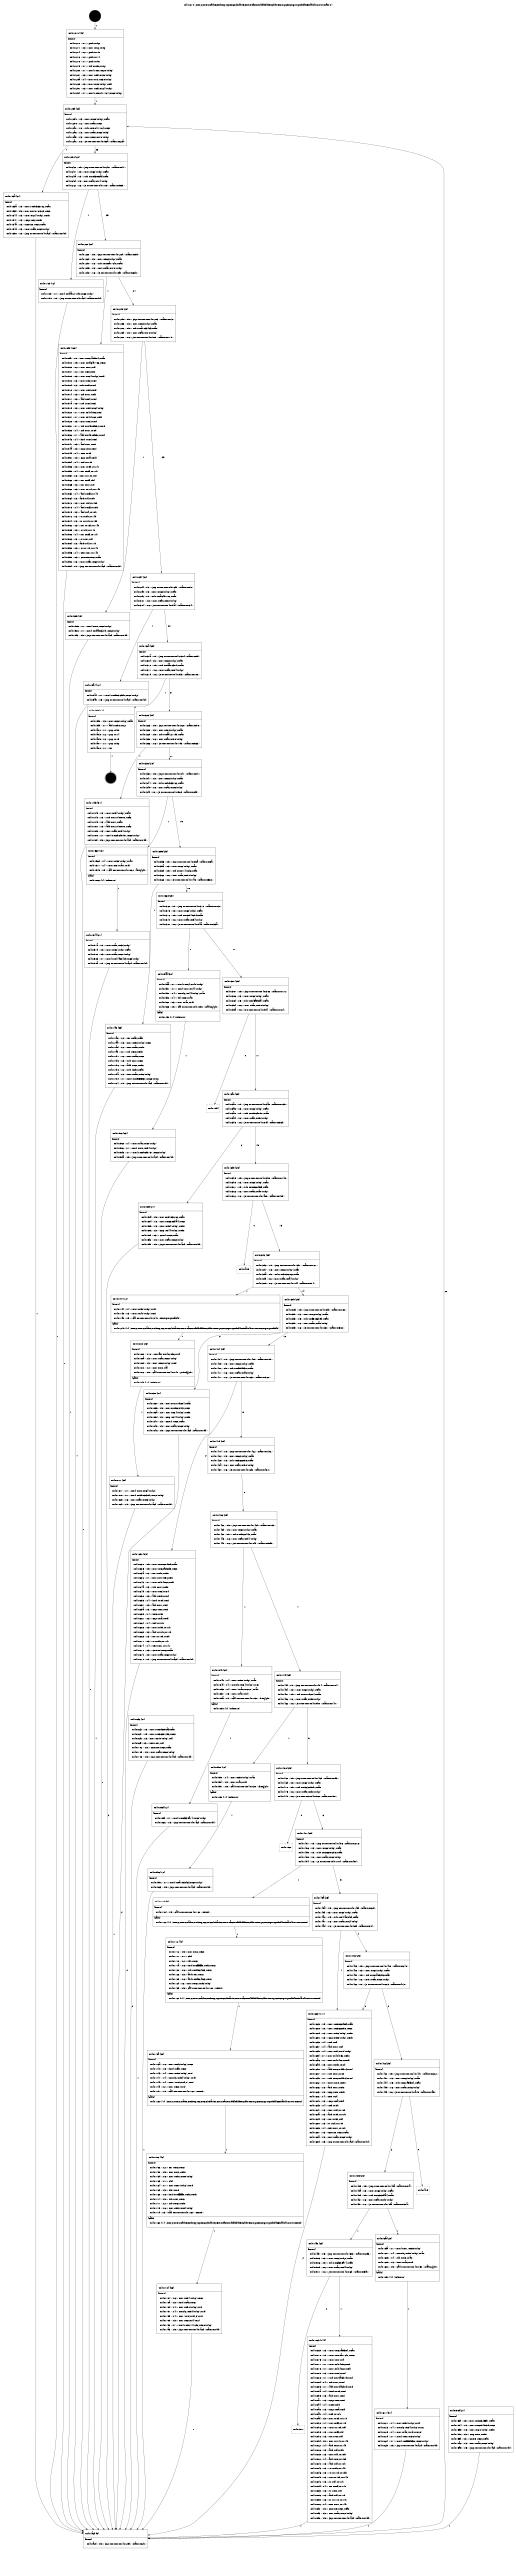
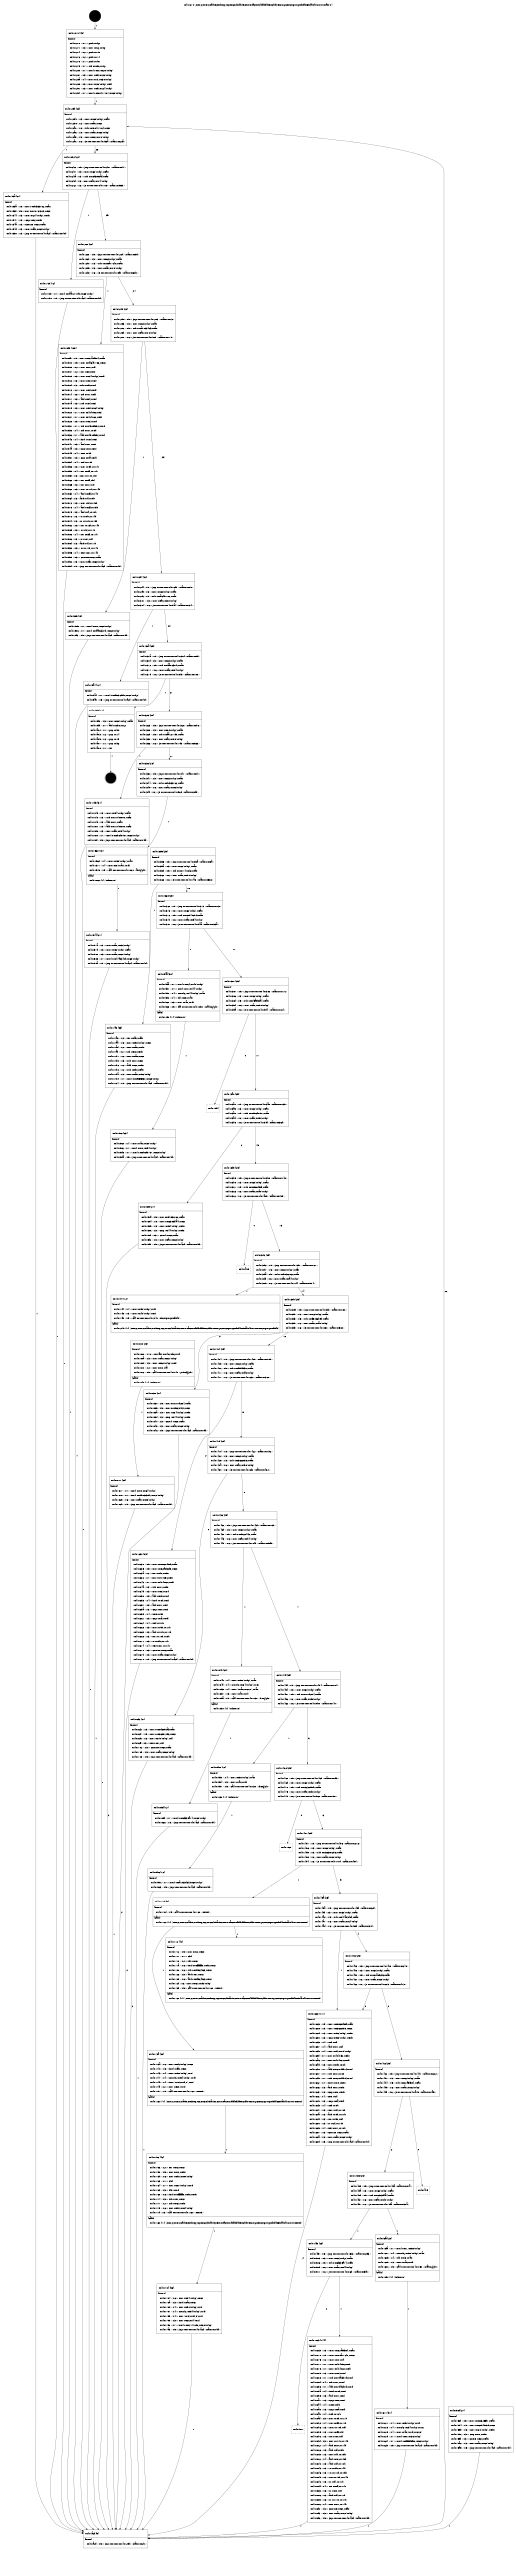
edge "0x40133c [25]" -> "0x401355 [25]": removed, label "19"
edge "0x4017f4 [12]" -> "0x401800 [23]": removed, label "1"
edge "0x40141d [25]" -> "0x4016f2 [27]": added, label "2"
edge "0x401712 [40]" -> "0x40173a [28]": now "0x40170d [5]" -> "0x40173a [28]"
